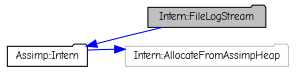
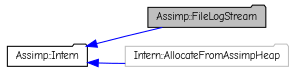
node "Intern::FileLogStream": label "Intern::FileLogStream" -> "Assimp::FileLogStream"
edge "Assimp::Intern" -> "Intern::AllocateFromAssimpHeap": reversed
